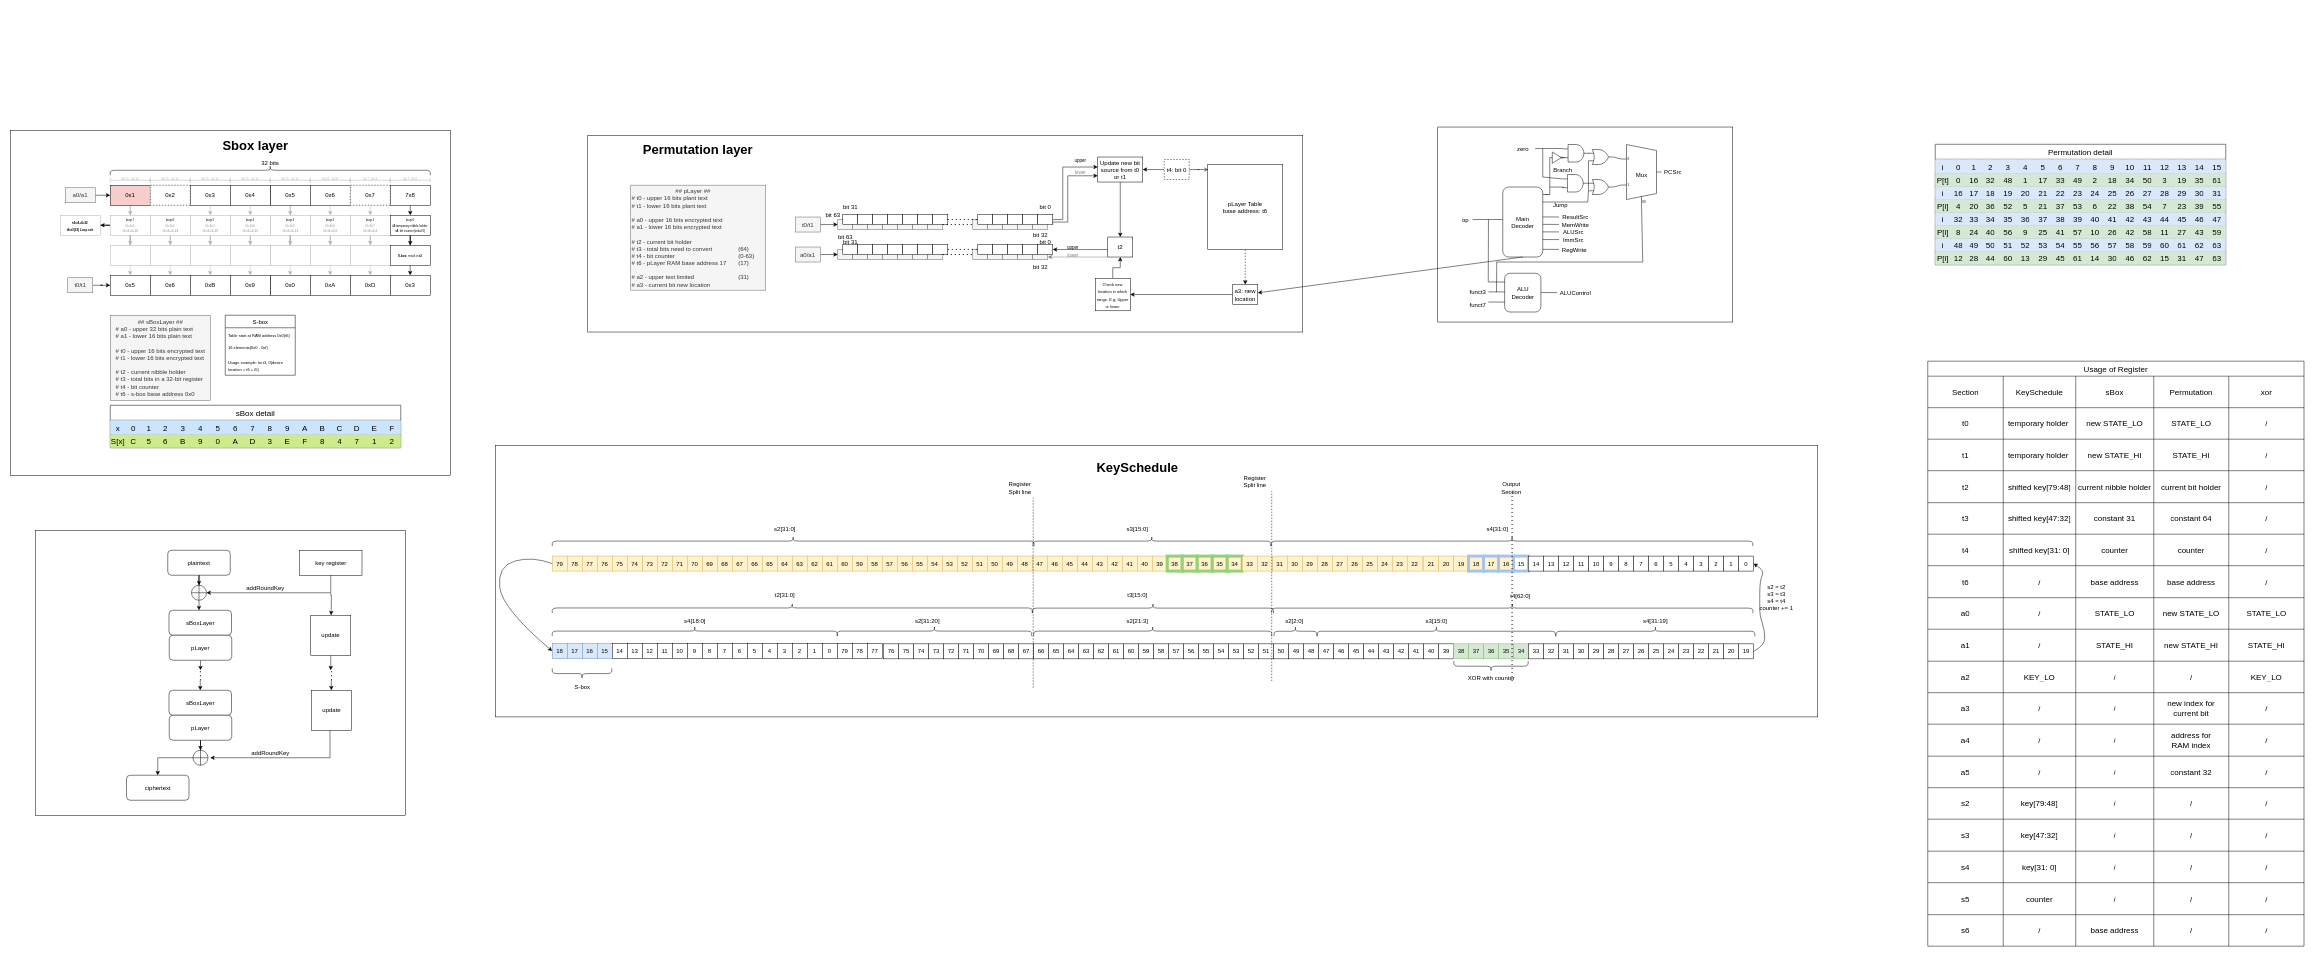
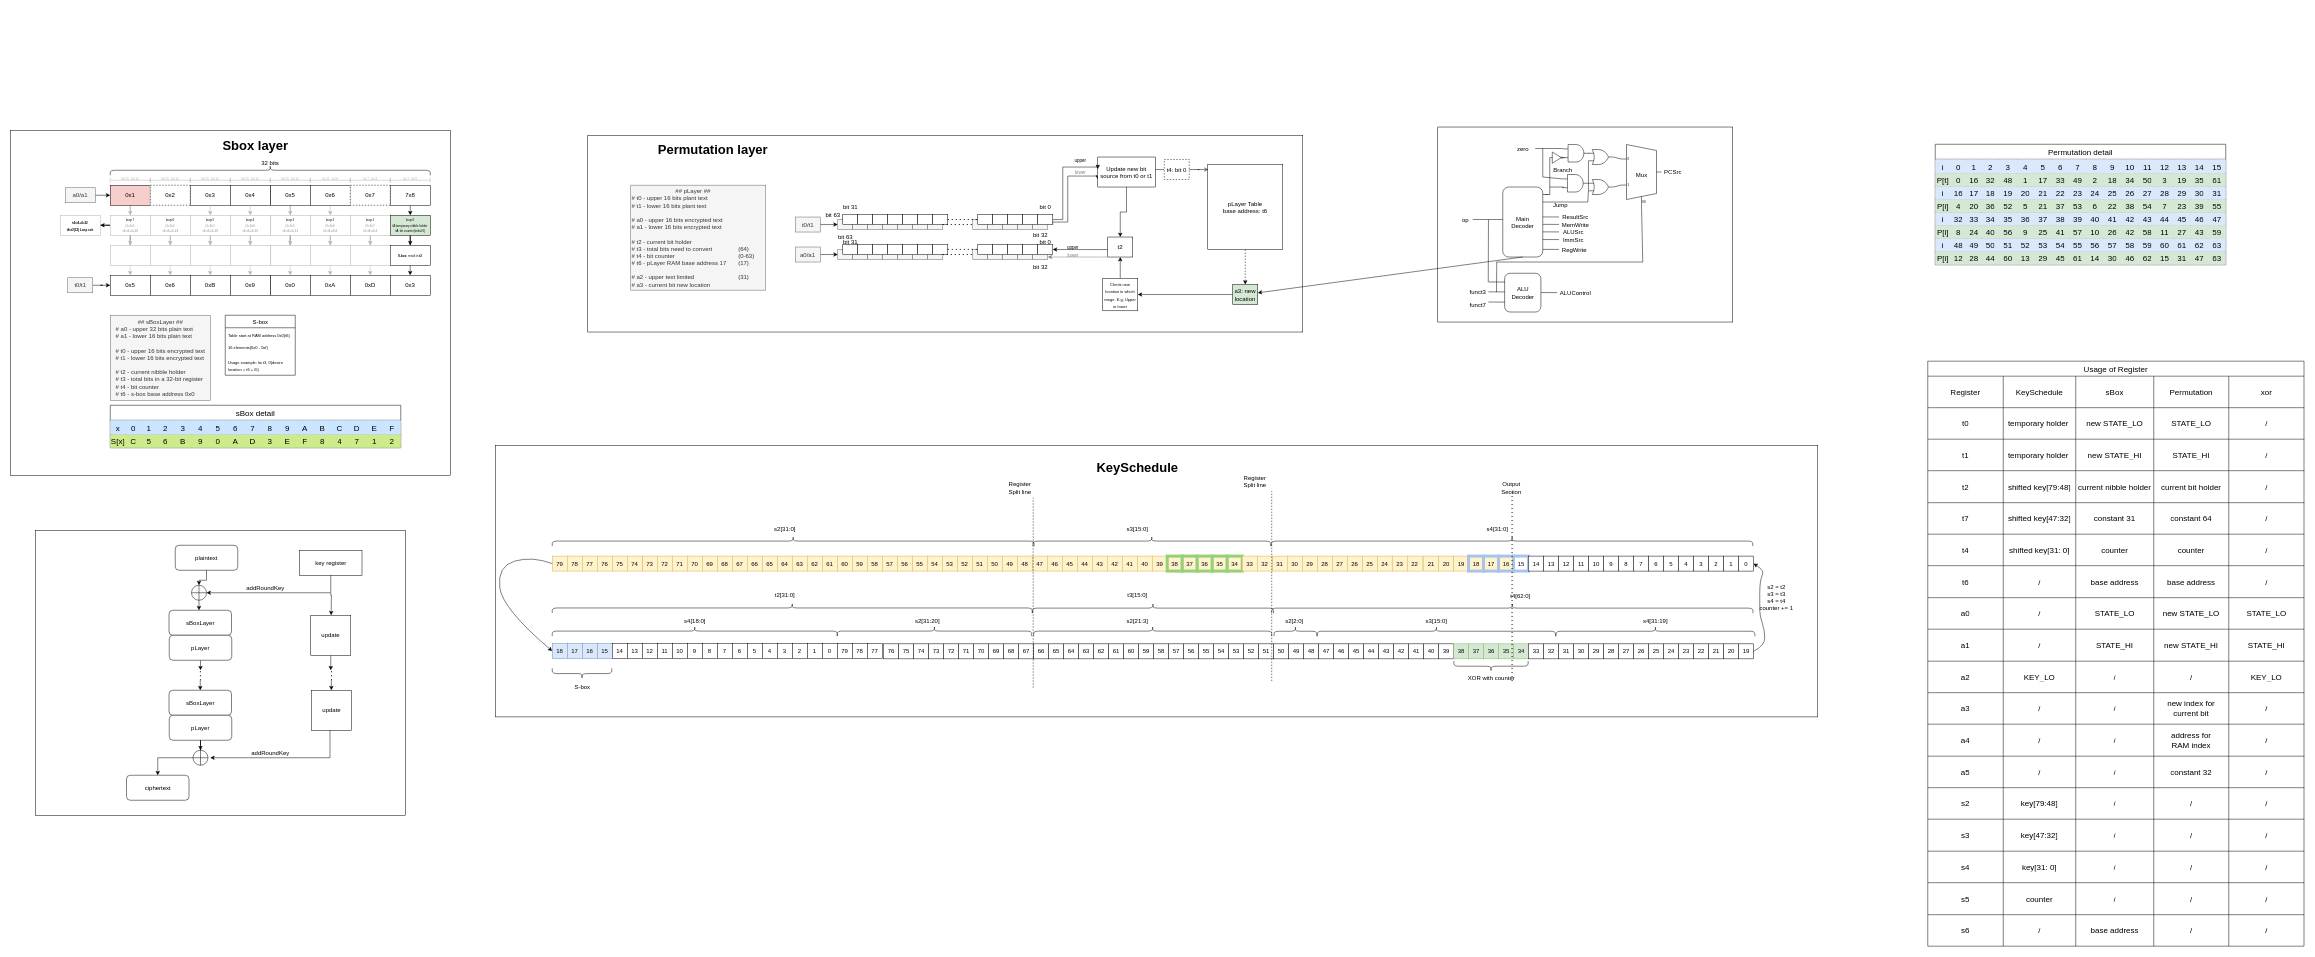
node "Permutation layer": moved (698, 150) -> (713, 150)
node "Update new bit source from t0 or t1": size 45x25 -> 58x30
edge "0x7" -> "loop:1": removed
node "t2:temperary nibble holder": fillcolor #ffffff -> #d5e8d4
node "Check new location in which range. E.g, Upper or lower": moved (1113, 295) -> (1120, 295)
node "a3: new location": fillcolor #ffffff -> #d5e8d4
node "Section": label "Section" -> "Register"
node "t3": label "t3" -> "t7"
node "plaintext": moved (199, 563) -> (207, 558)
